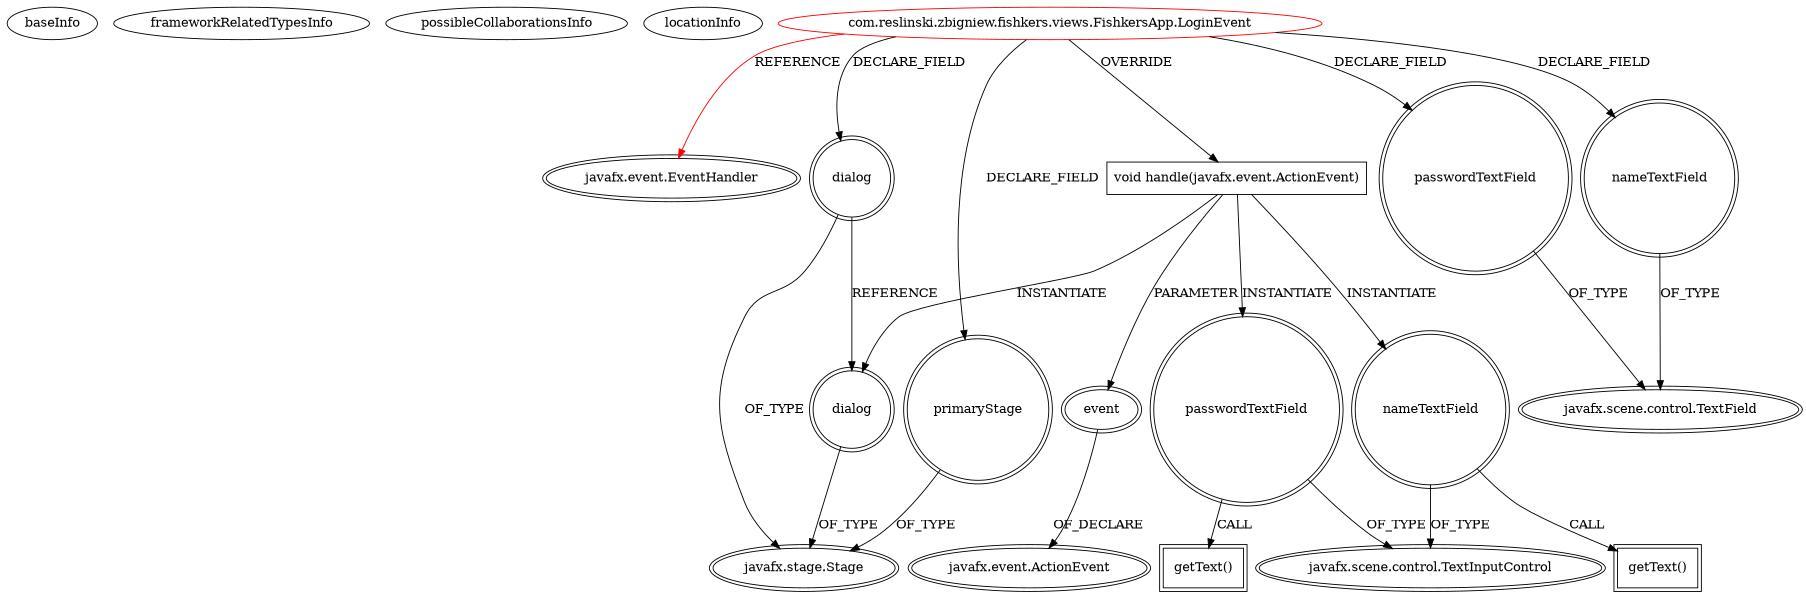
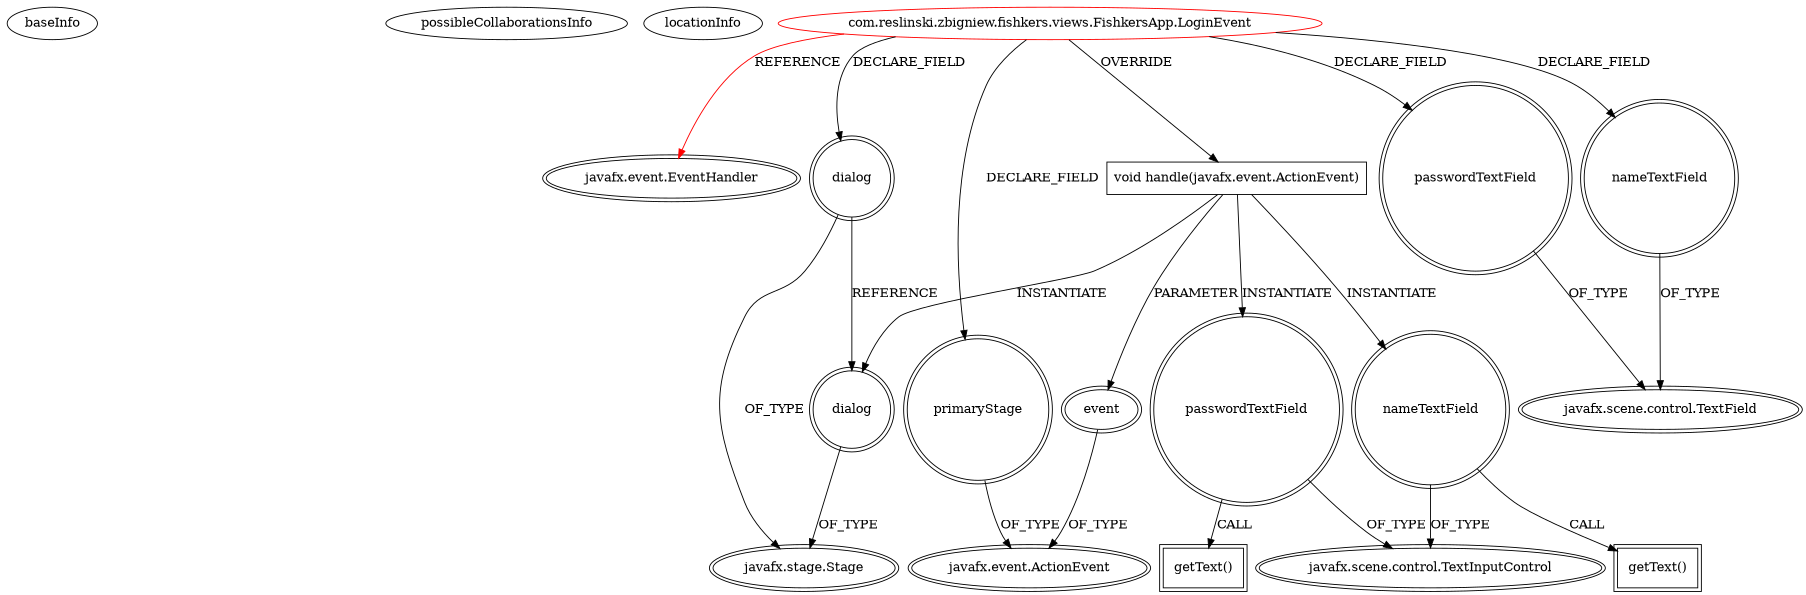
node "frameworkRelatedTypesInfo": removed
edge "primaryStage" -> "javafx.stage.Stage": now "primaryStage" -> "javafx.event.ActionEvent"
edge "event" -> "javafx.event.ActionEvent": label "OF_DECLARE" -> "OF_TYPE"
